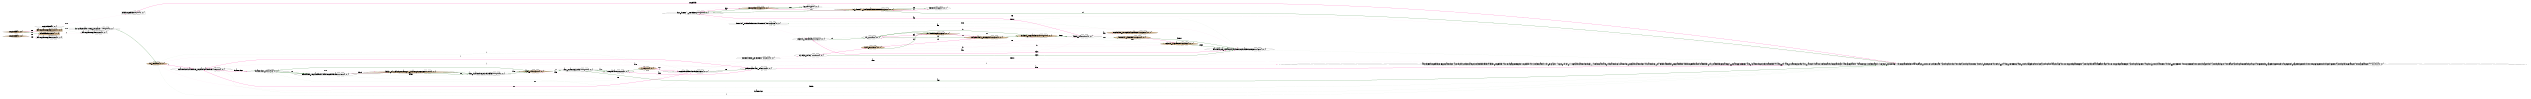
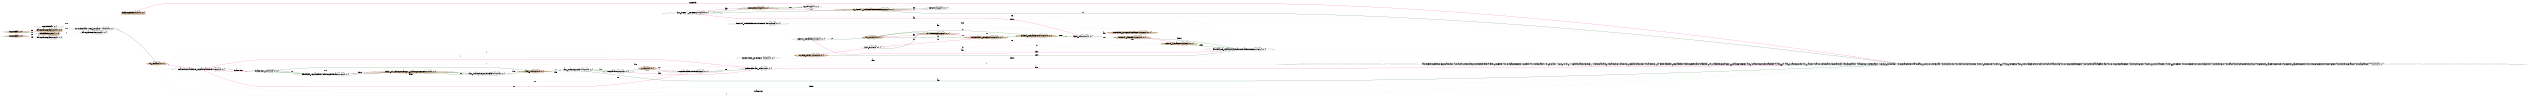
node "FieldInfo mergeFieldInfo@@@2@@@['0', '0', '1']": fillcolor white -> tan
node "sub++@@@24@@@['0', '0', '1']": fillcolor white -> tan
node "int sub = 0@@@22@@@['0', '0', '1']": fillcolor tan -> white
node "long(( weights = new long((((@@@21@@@['0', '0', '1']": fillcolor white -> tan
